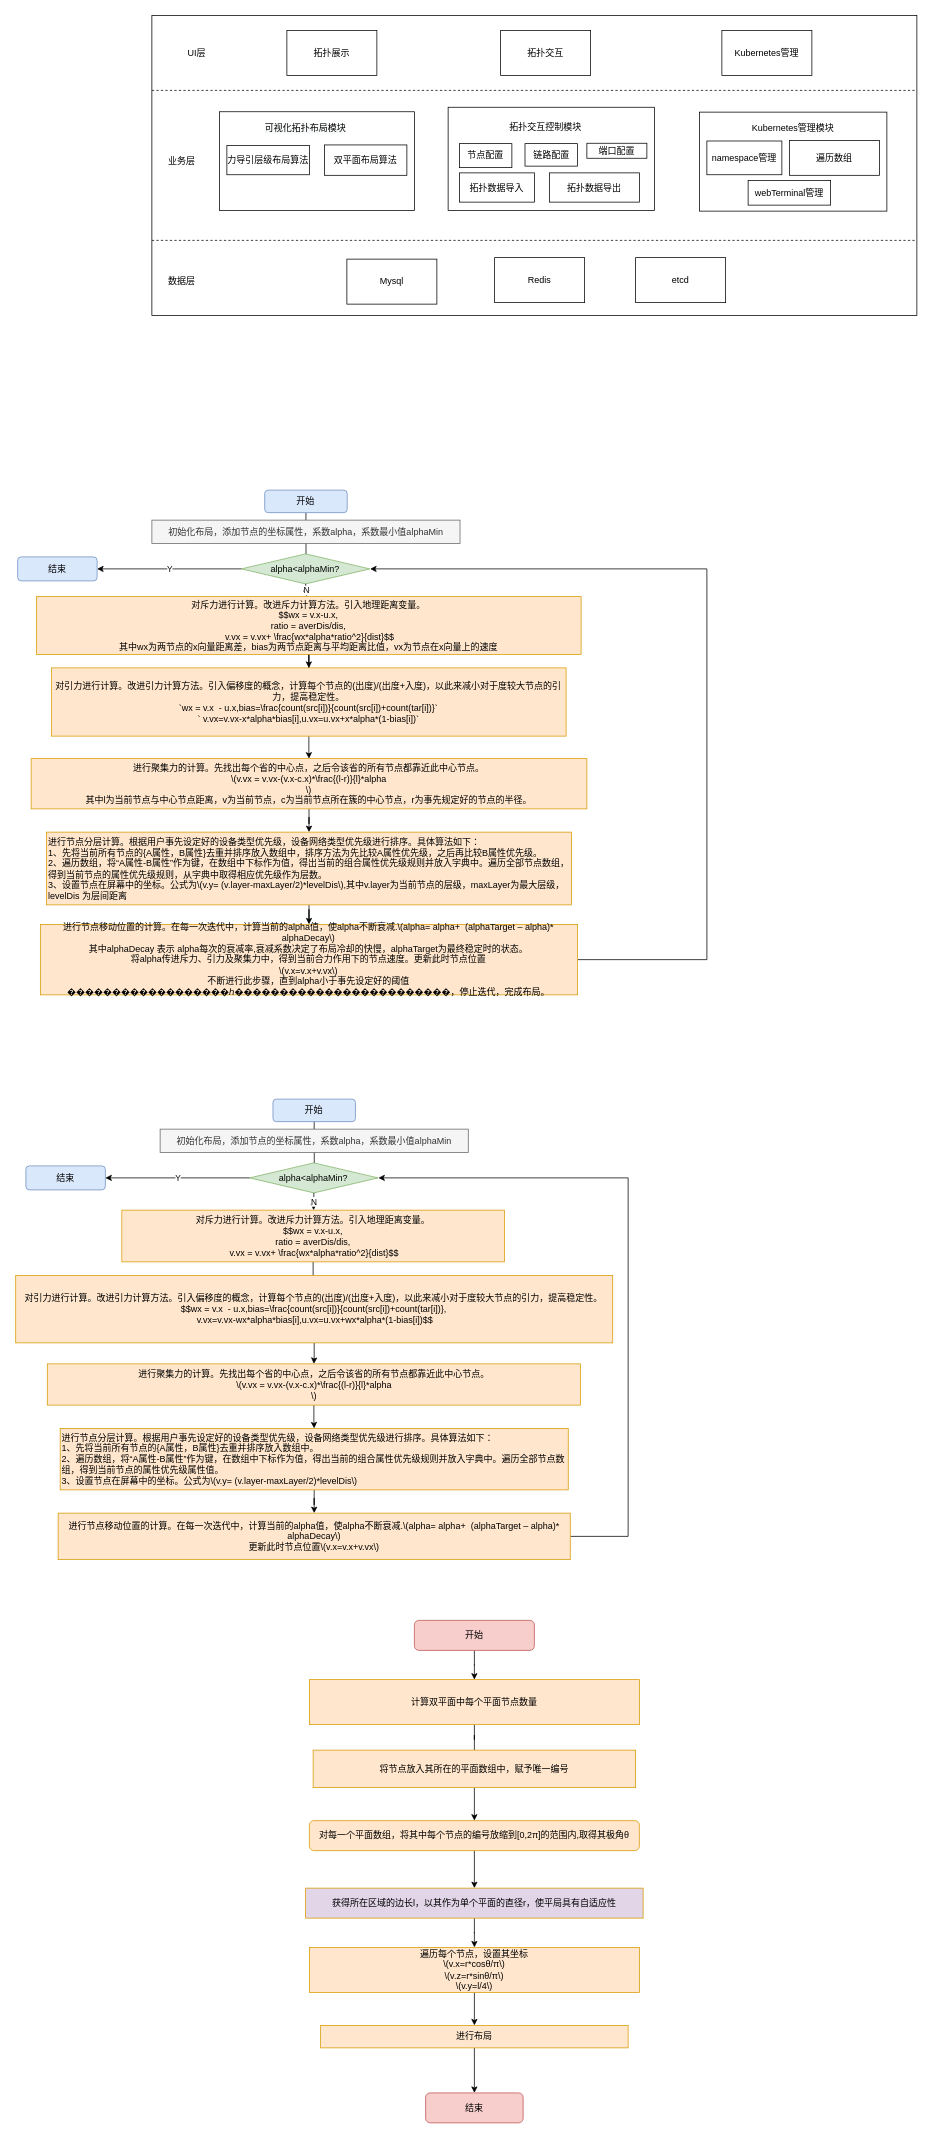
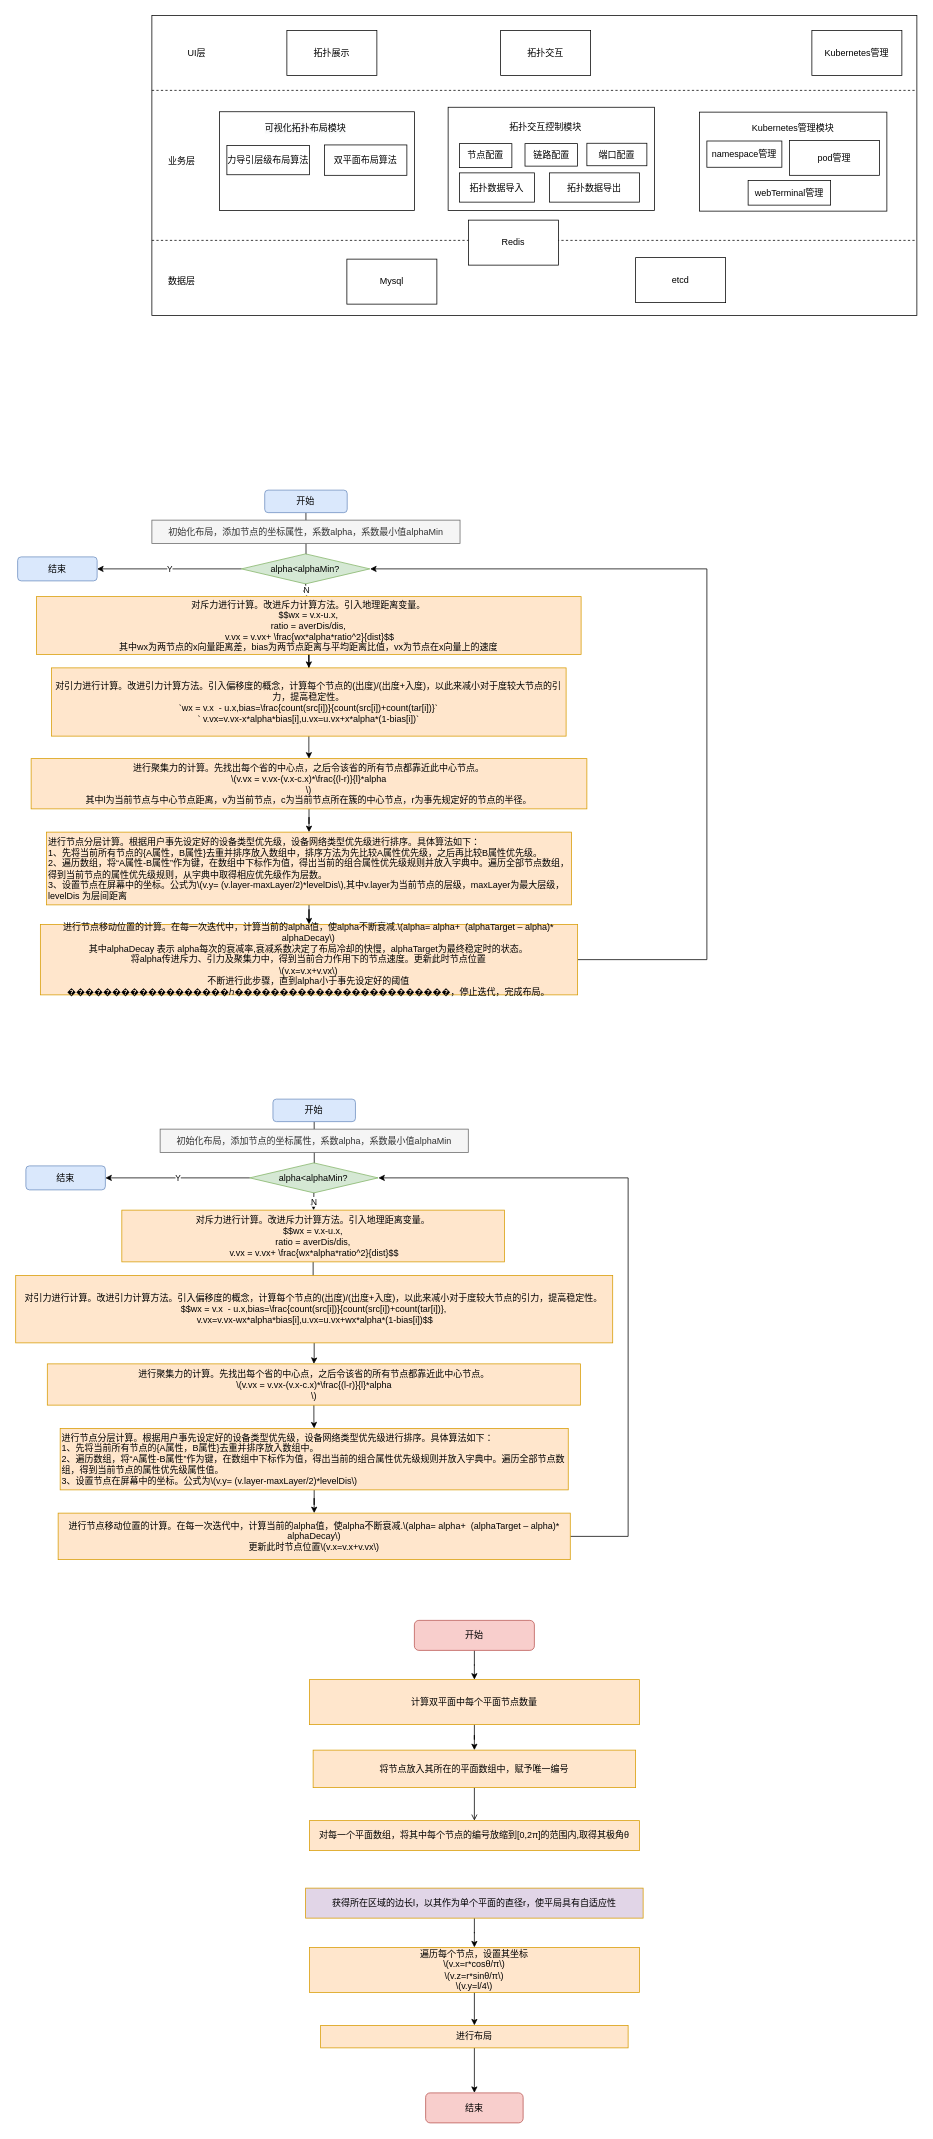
node "Kubernetes管理": moved (767, 53) -> (857, 53)
node "端口配置": size 60x15 -> 60x23
node "namespace管理": size 75x34 -> 75x26
node "遍历数组": label "遍历数组" -> "pod管理"
node "Redis": moved (540, 280) -> (513, 243)
edge "计算双平面中每个平面节点数量" -- "将节点放入其所在的平面数组中，赋予唯一编号": arrowhead none -> classic
edge "将节点放入其所在的平面数组中，赋予唯一编号" -> "对每一个平面数组，将其中每个节点的编号放缩到[0,2π]的范围内,取得其极角θ": arrowhead classic -> open
node "对每一个平面数组，将其中每个节点的编号放缩到[0,2π]的范围内,取得其极角θ": shape rounded rectangle -> rectangle
edge "对每一个平面数组，将其中每个节点的编号放缩到[0,2π]的范围内,取得其极角θ" -> "获得所在区域的边长l，以其作为单个平面的直径r，使平局具有自适应性": removed
